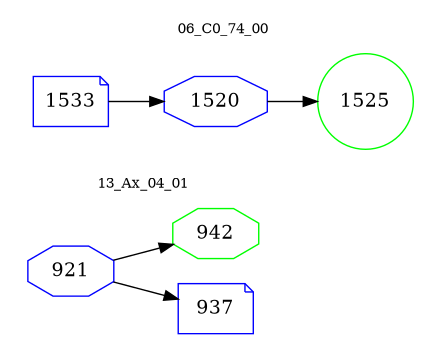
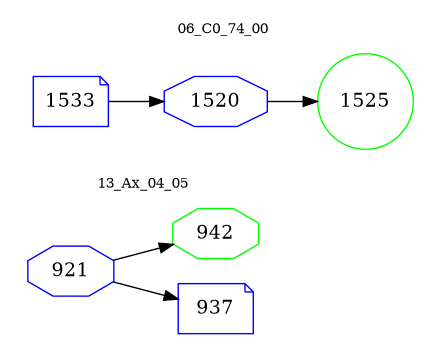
cluster "13_Ax_04_01": label "13_Ax_04_01" -> "13_Ax_04_05"
